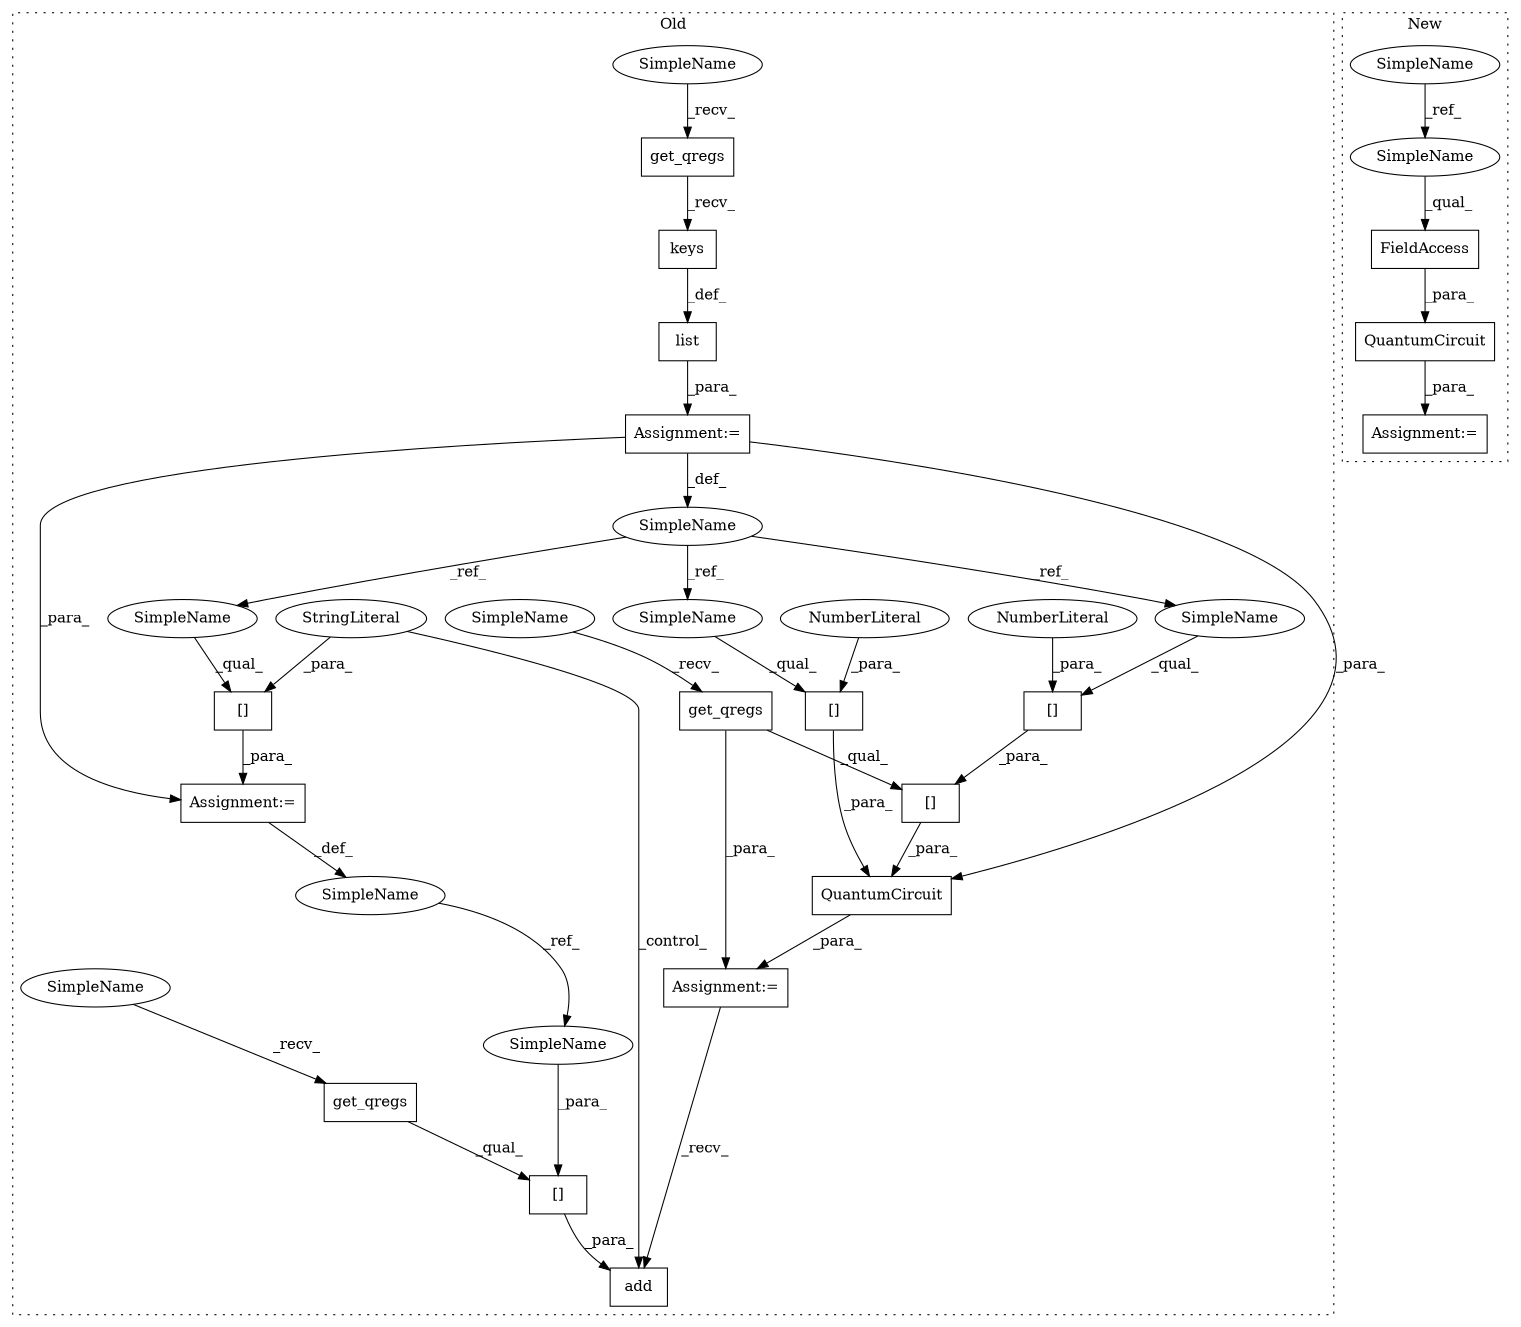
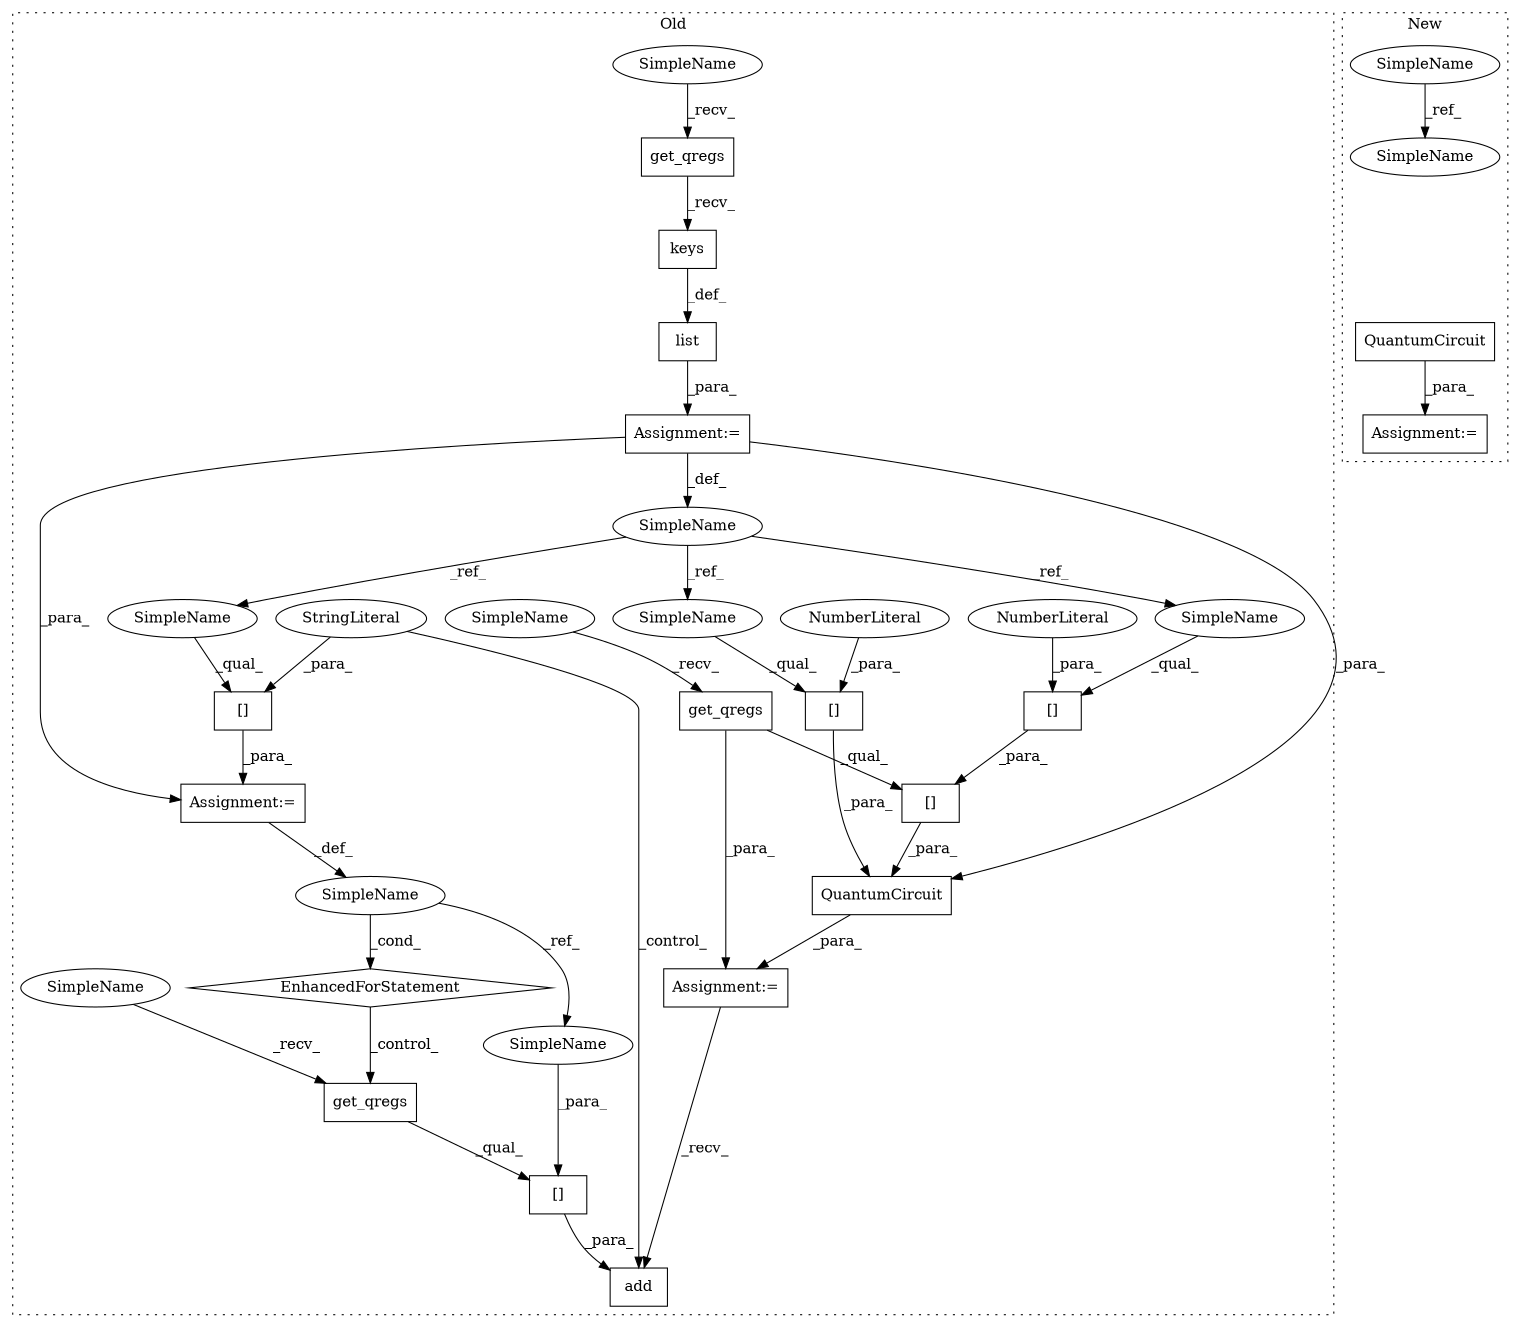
node "FieldAccess": removed
node "EnhancedForStatement": added
